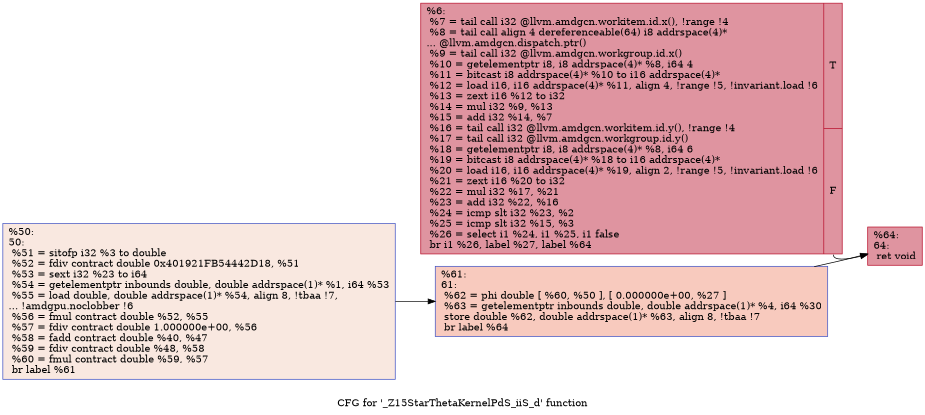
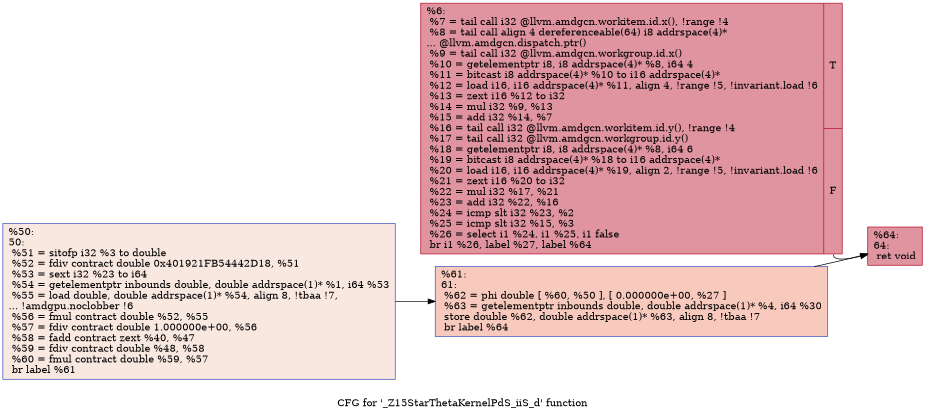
node "%50:": text "%58 = fadd contract double %40, %47" -> "%58 = fadd contract zext %40, %47"
